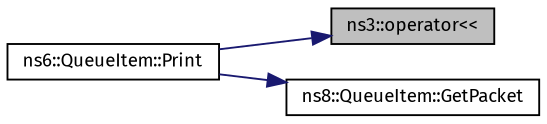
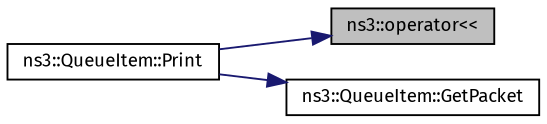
node "ns6::QueueItem::Print": label "ns6::QueueItem::Print" -> "ns3::QueueItem::Print"
node "ns8::QueueItem::GetPacket": label "ns8::QueueItem::GetPacket" -> "ns3::QueueItem::GetPacket"
